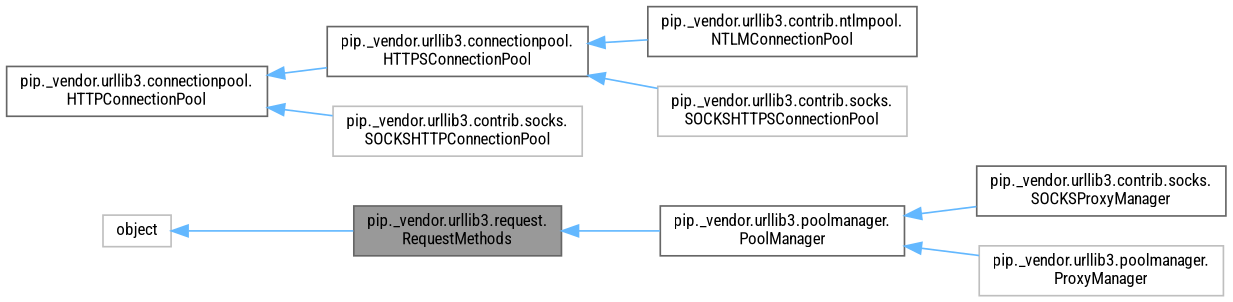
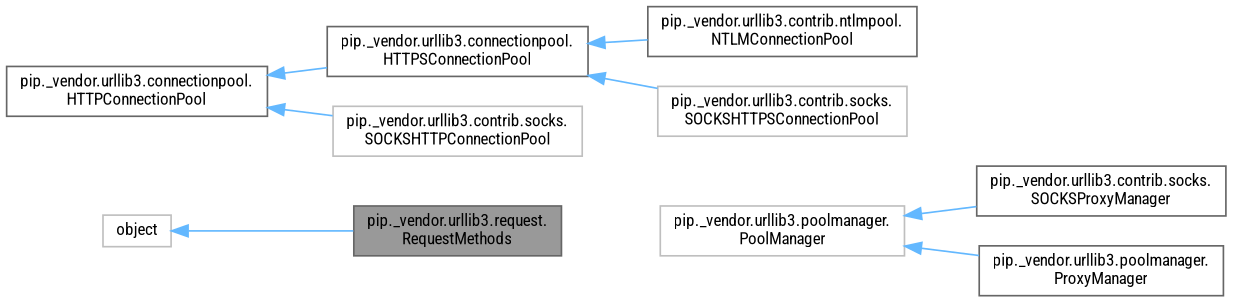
edge "pip._vendor.urllib3.poolmanager. PoolManager" -> "pip._vendor.urllib3.request. RequestMethods": removed
node "pip._vendor.urllib3.poolmanager. PoolManager": color gray40 -> grey75
node "pip._vendor.urllib3.poolmanager. ProxyManager": color grey75 -> gray40
